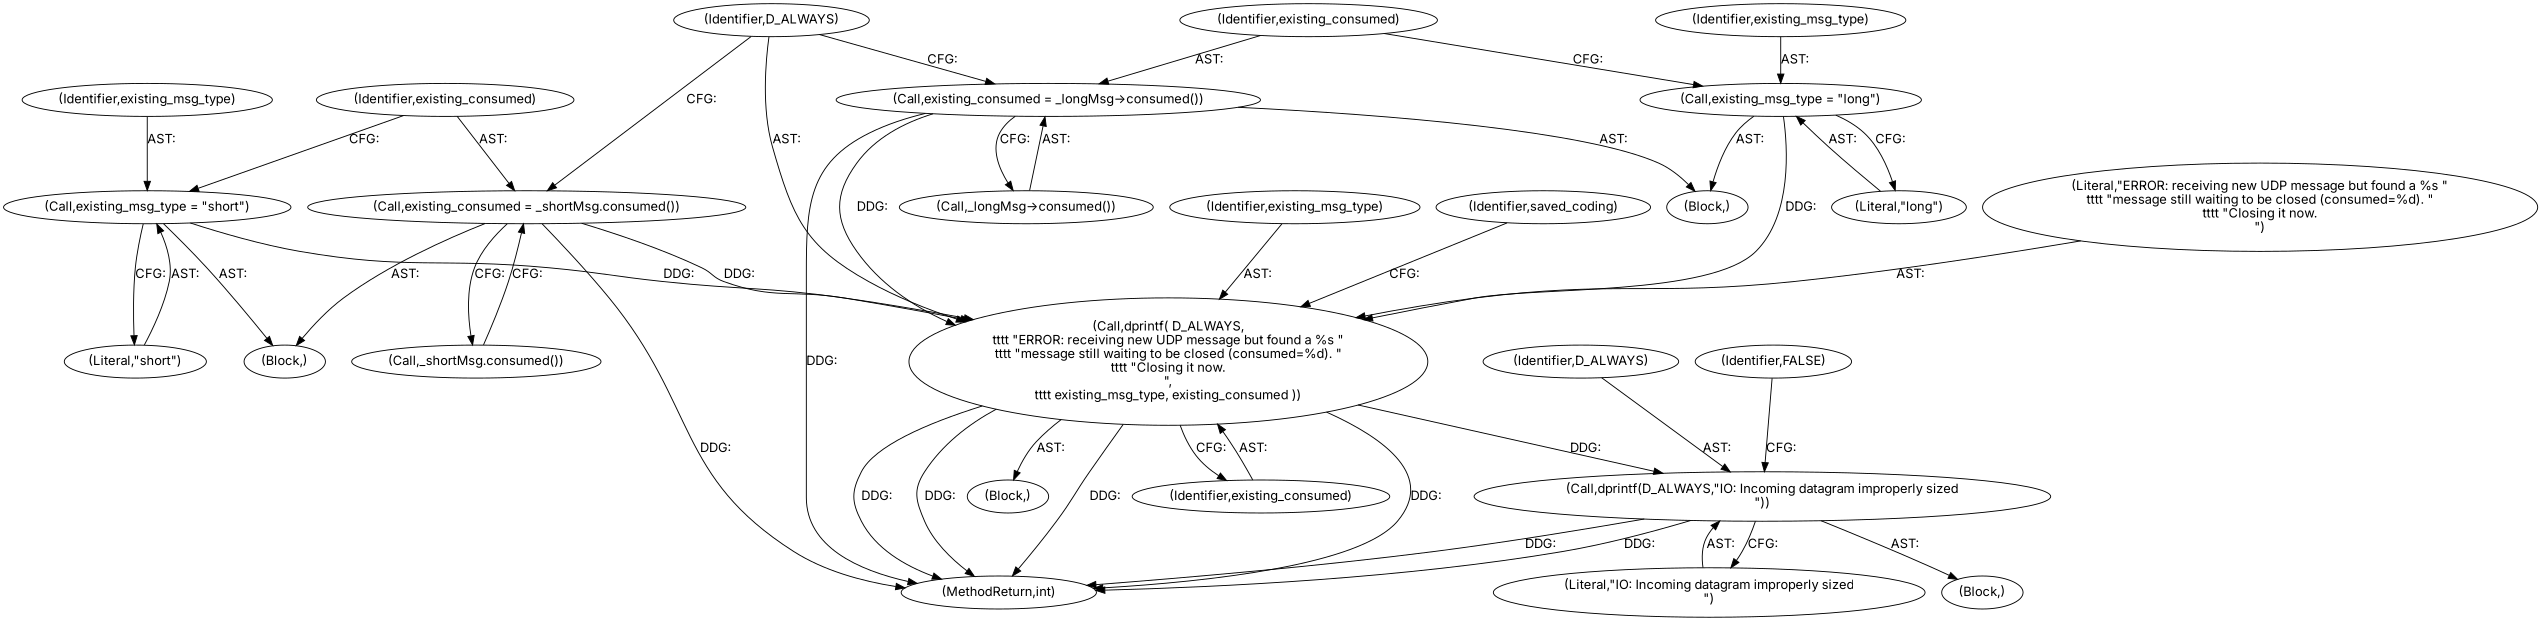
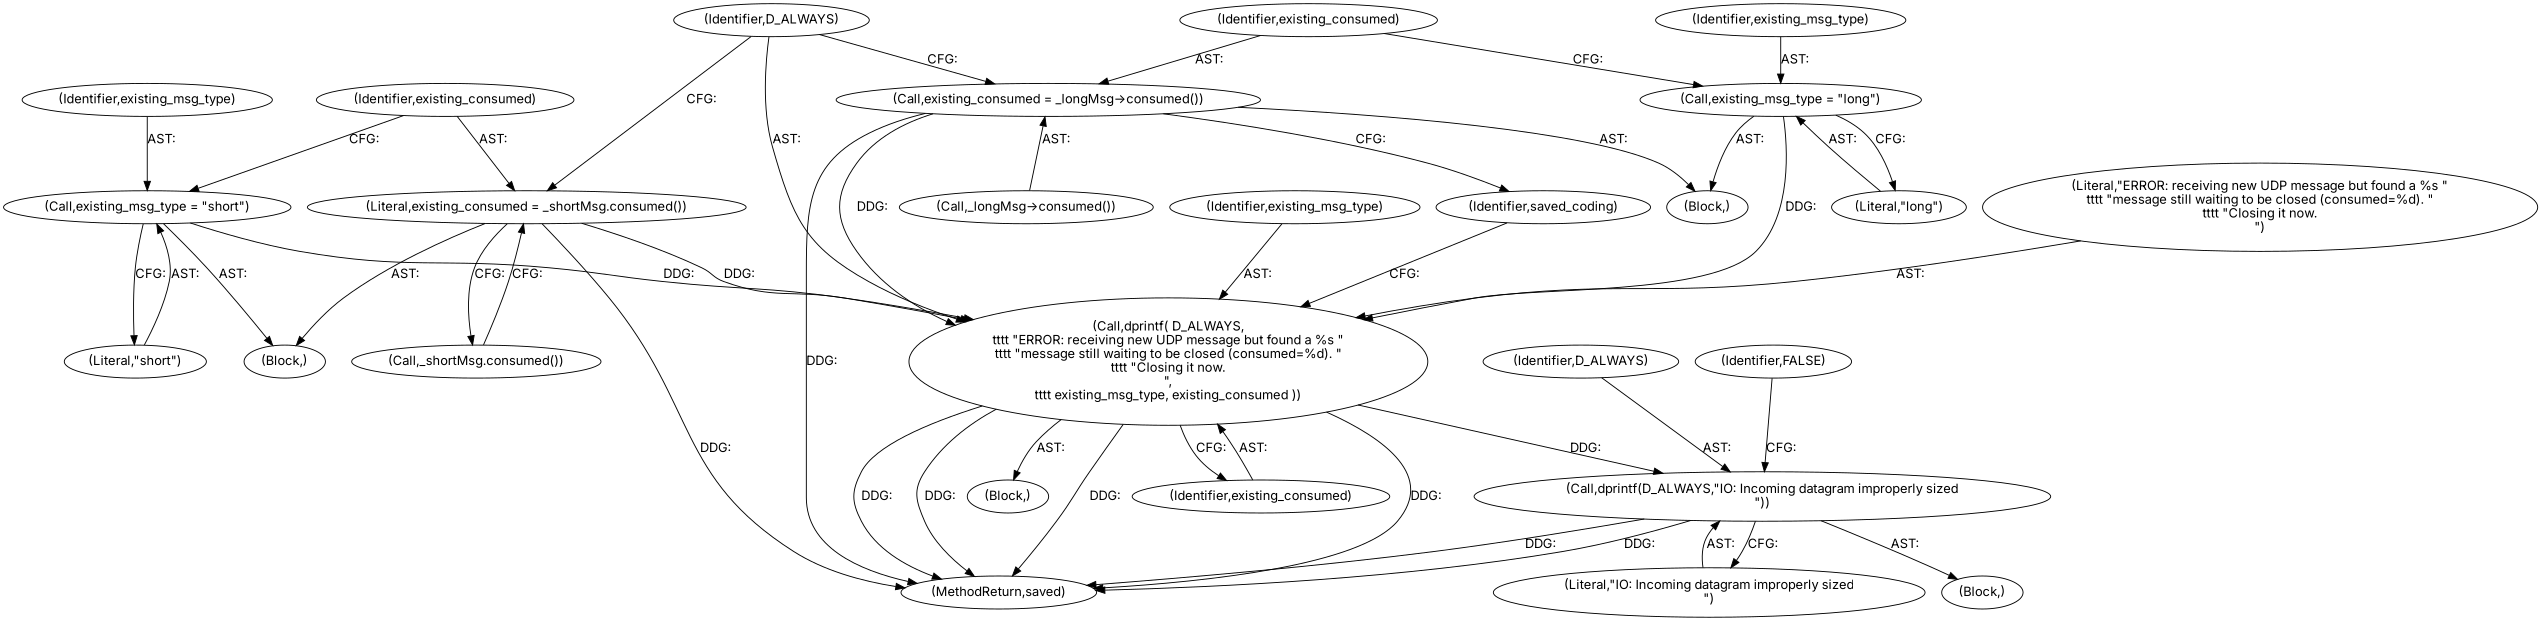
edge "(Call,existing_consumed = _longMsg->consumed())" -> "(Call,_longMsg->consumed())": now "(Call,existing_consumed = _longMsg->consumed())" -> "(Identifier,saved_coding)"
node "(Call,existing_consumed = _shortMsg.consumed())": label "(Call,existing_consumed = _shortMsg.consumed())" -> "(Literal,existing_consumed = _shortMsg.consumed())"
node "(MethodReturn,int)": label "(MethodReturn,int)" -> "(MethodReturn,saved)"
